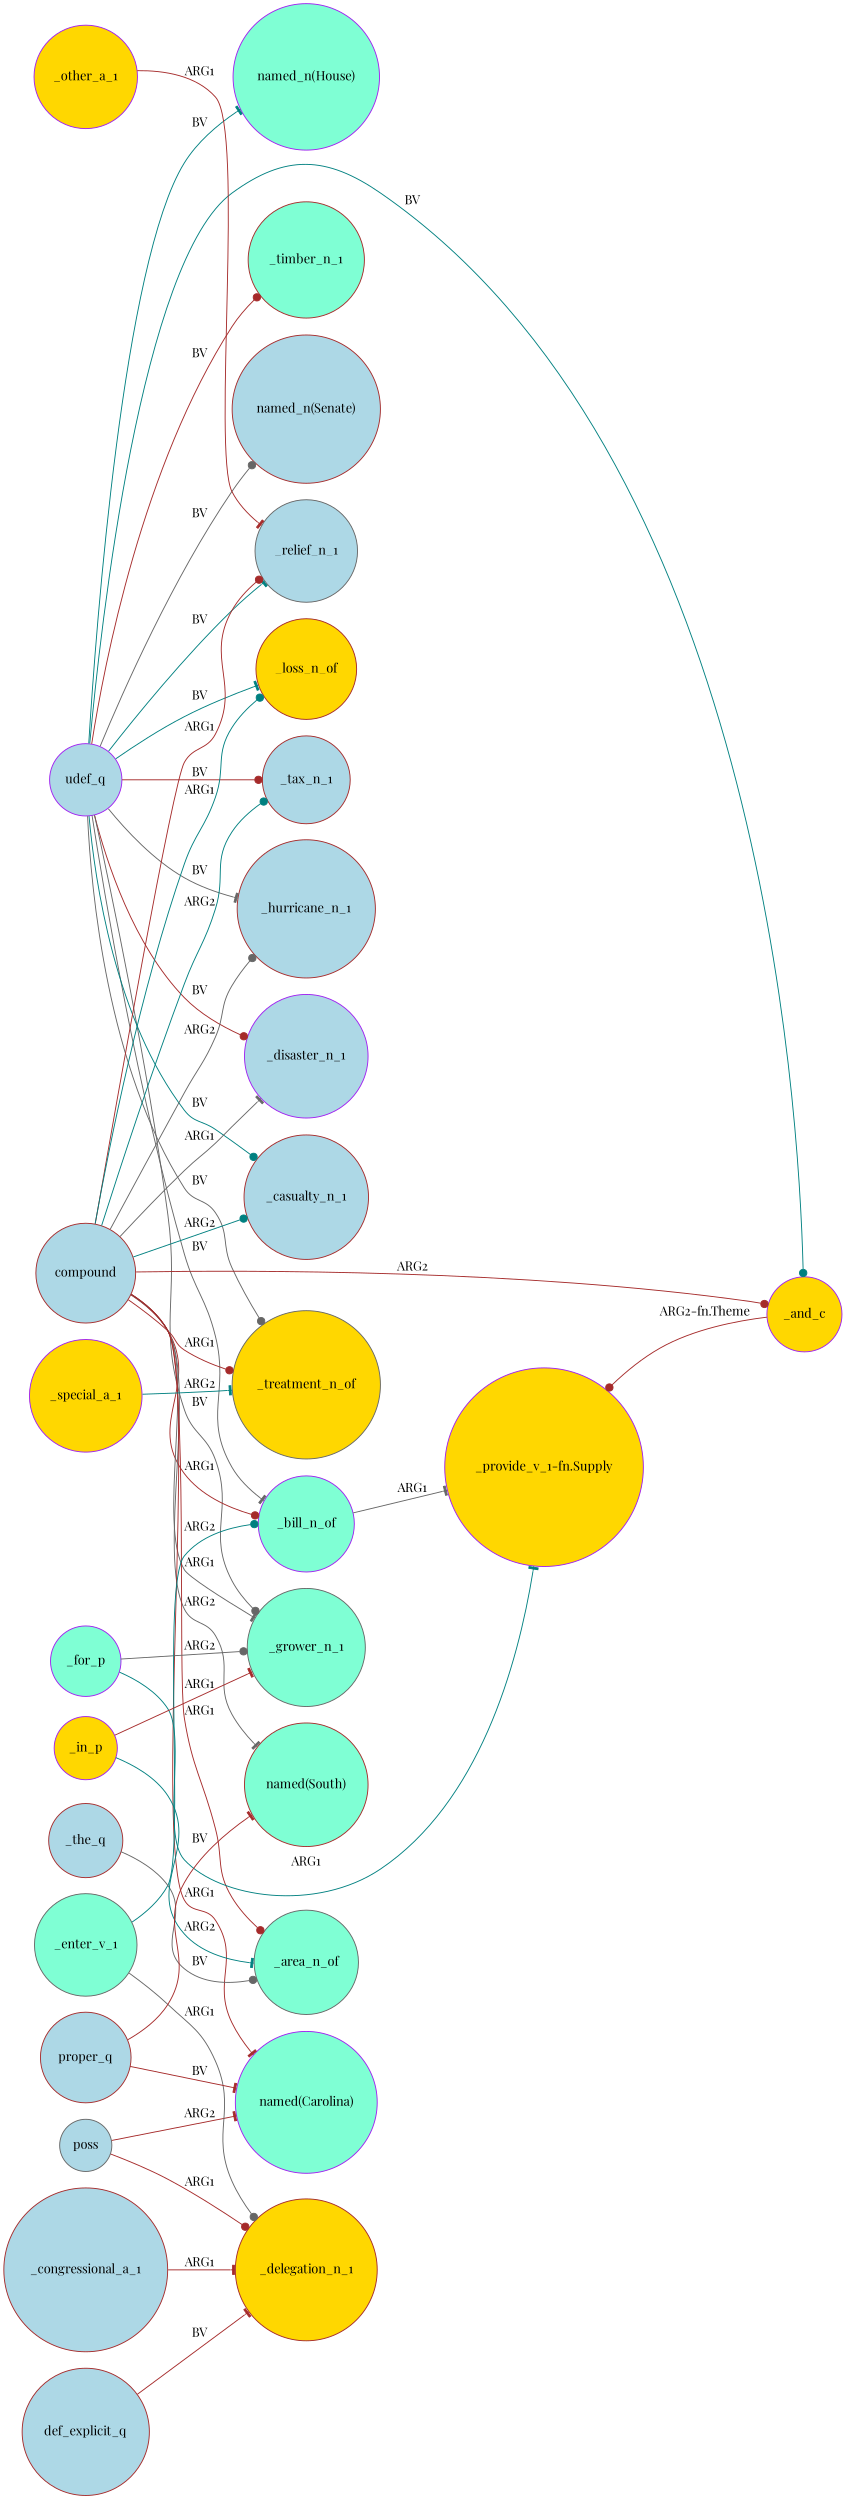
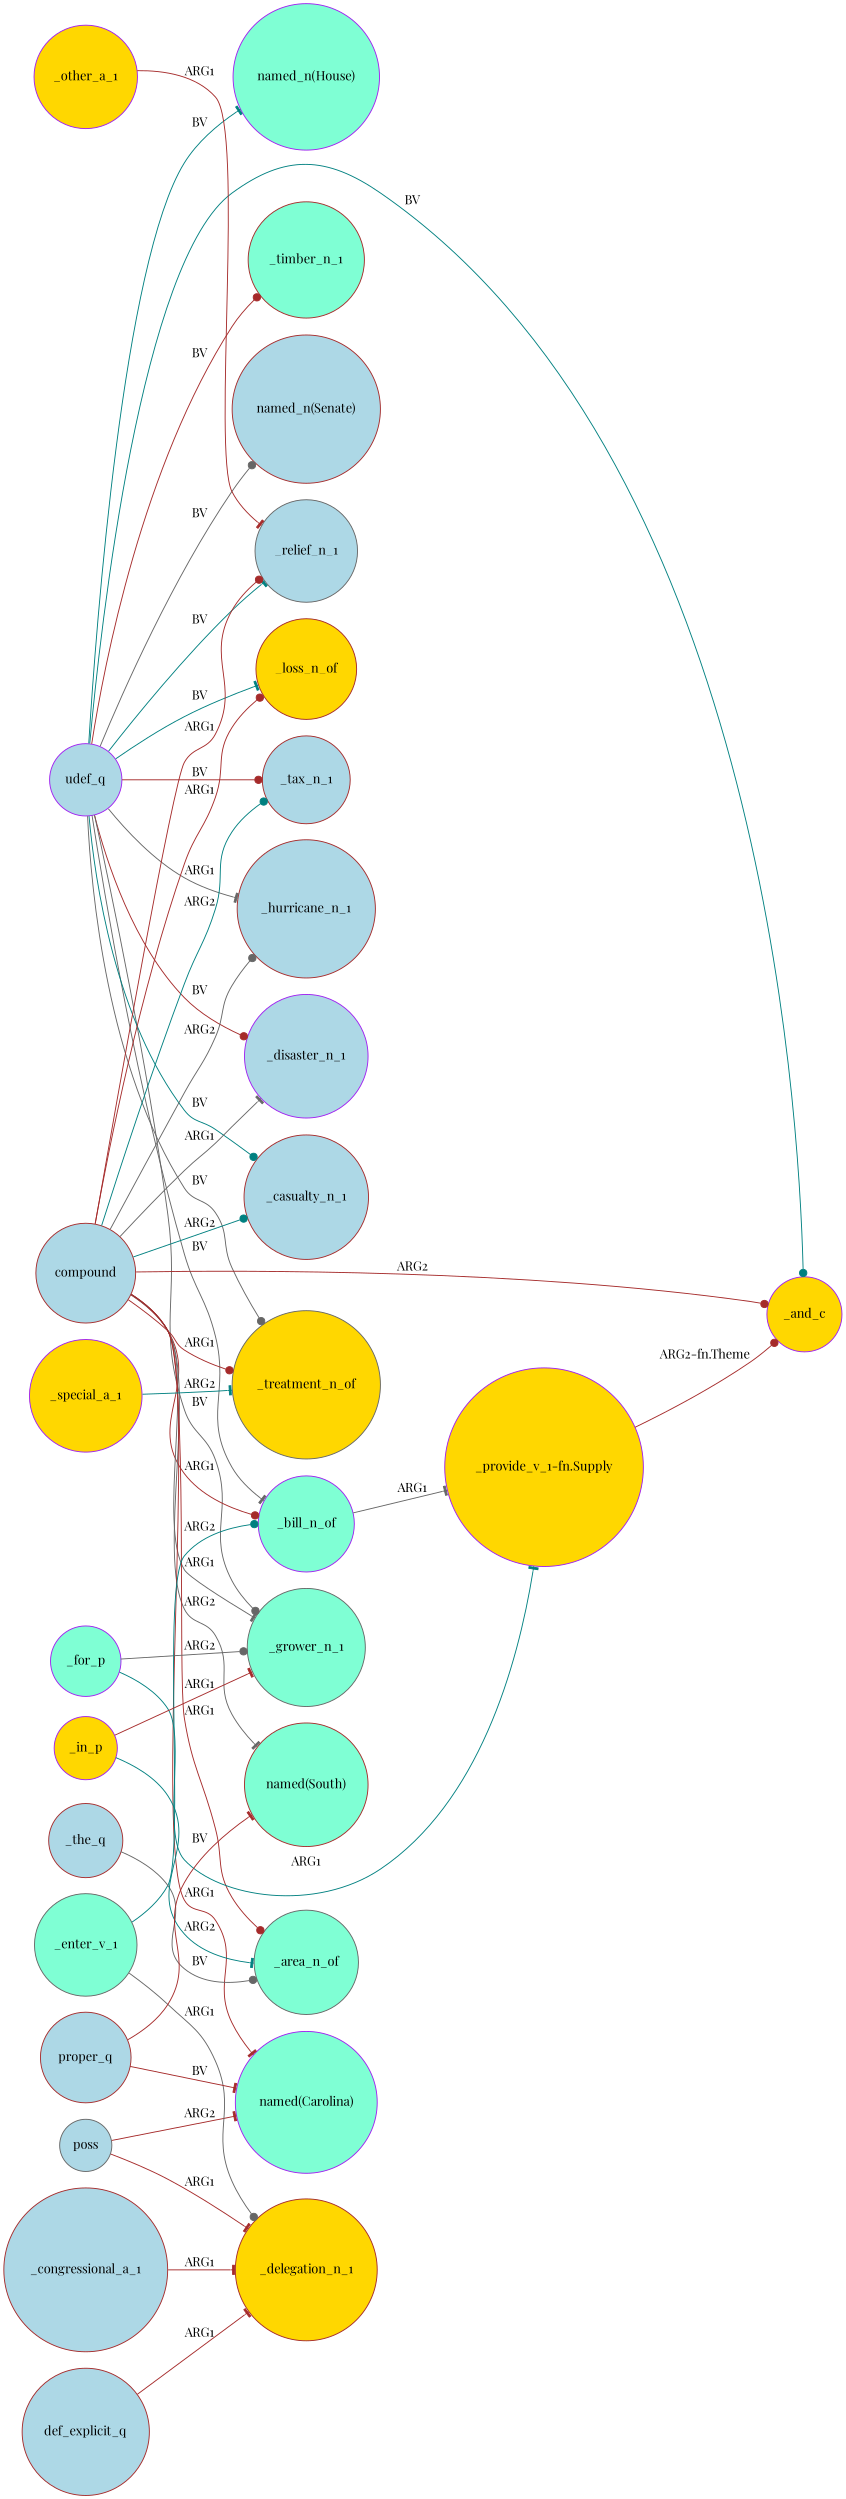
edge "udef_q" -> "_hurricane_n_1": label "BV" -> "ARG1"
edge "compound" -> "_loss_n_of": color teal -> brown
edge "_and_c" -> "_provide_v_1-fn.Supply": reversed
edge "poss" -> "_delegation_n_1": arrowhead dot -> tee
edge "def_explicit_q" -> "_delegation_n_1": label "BV" -> "ARG1"
